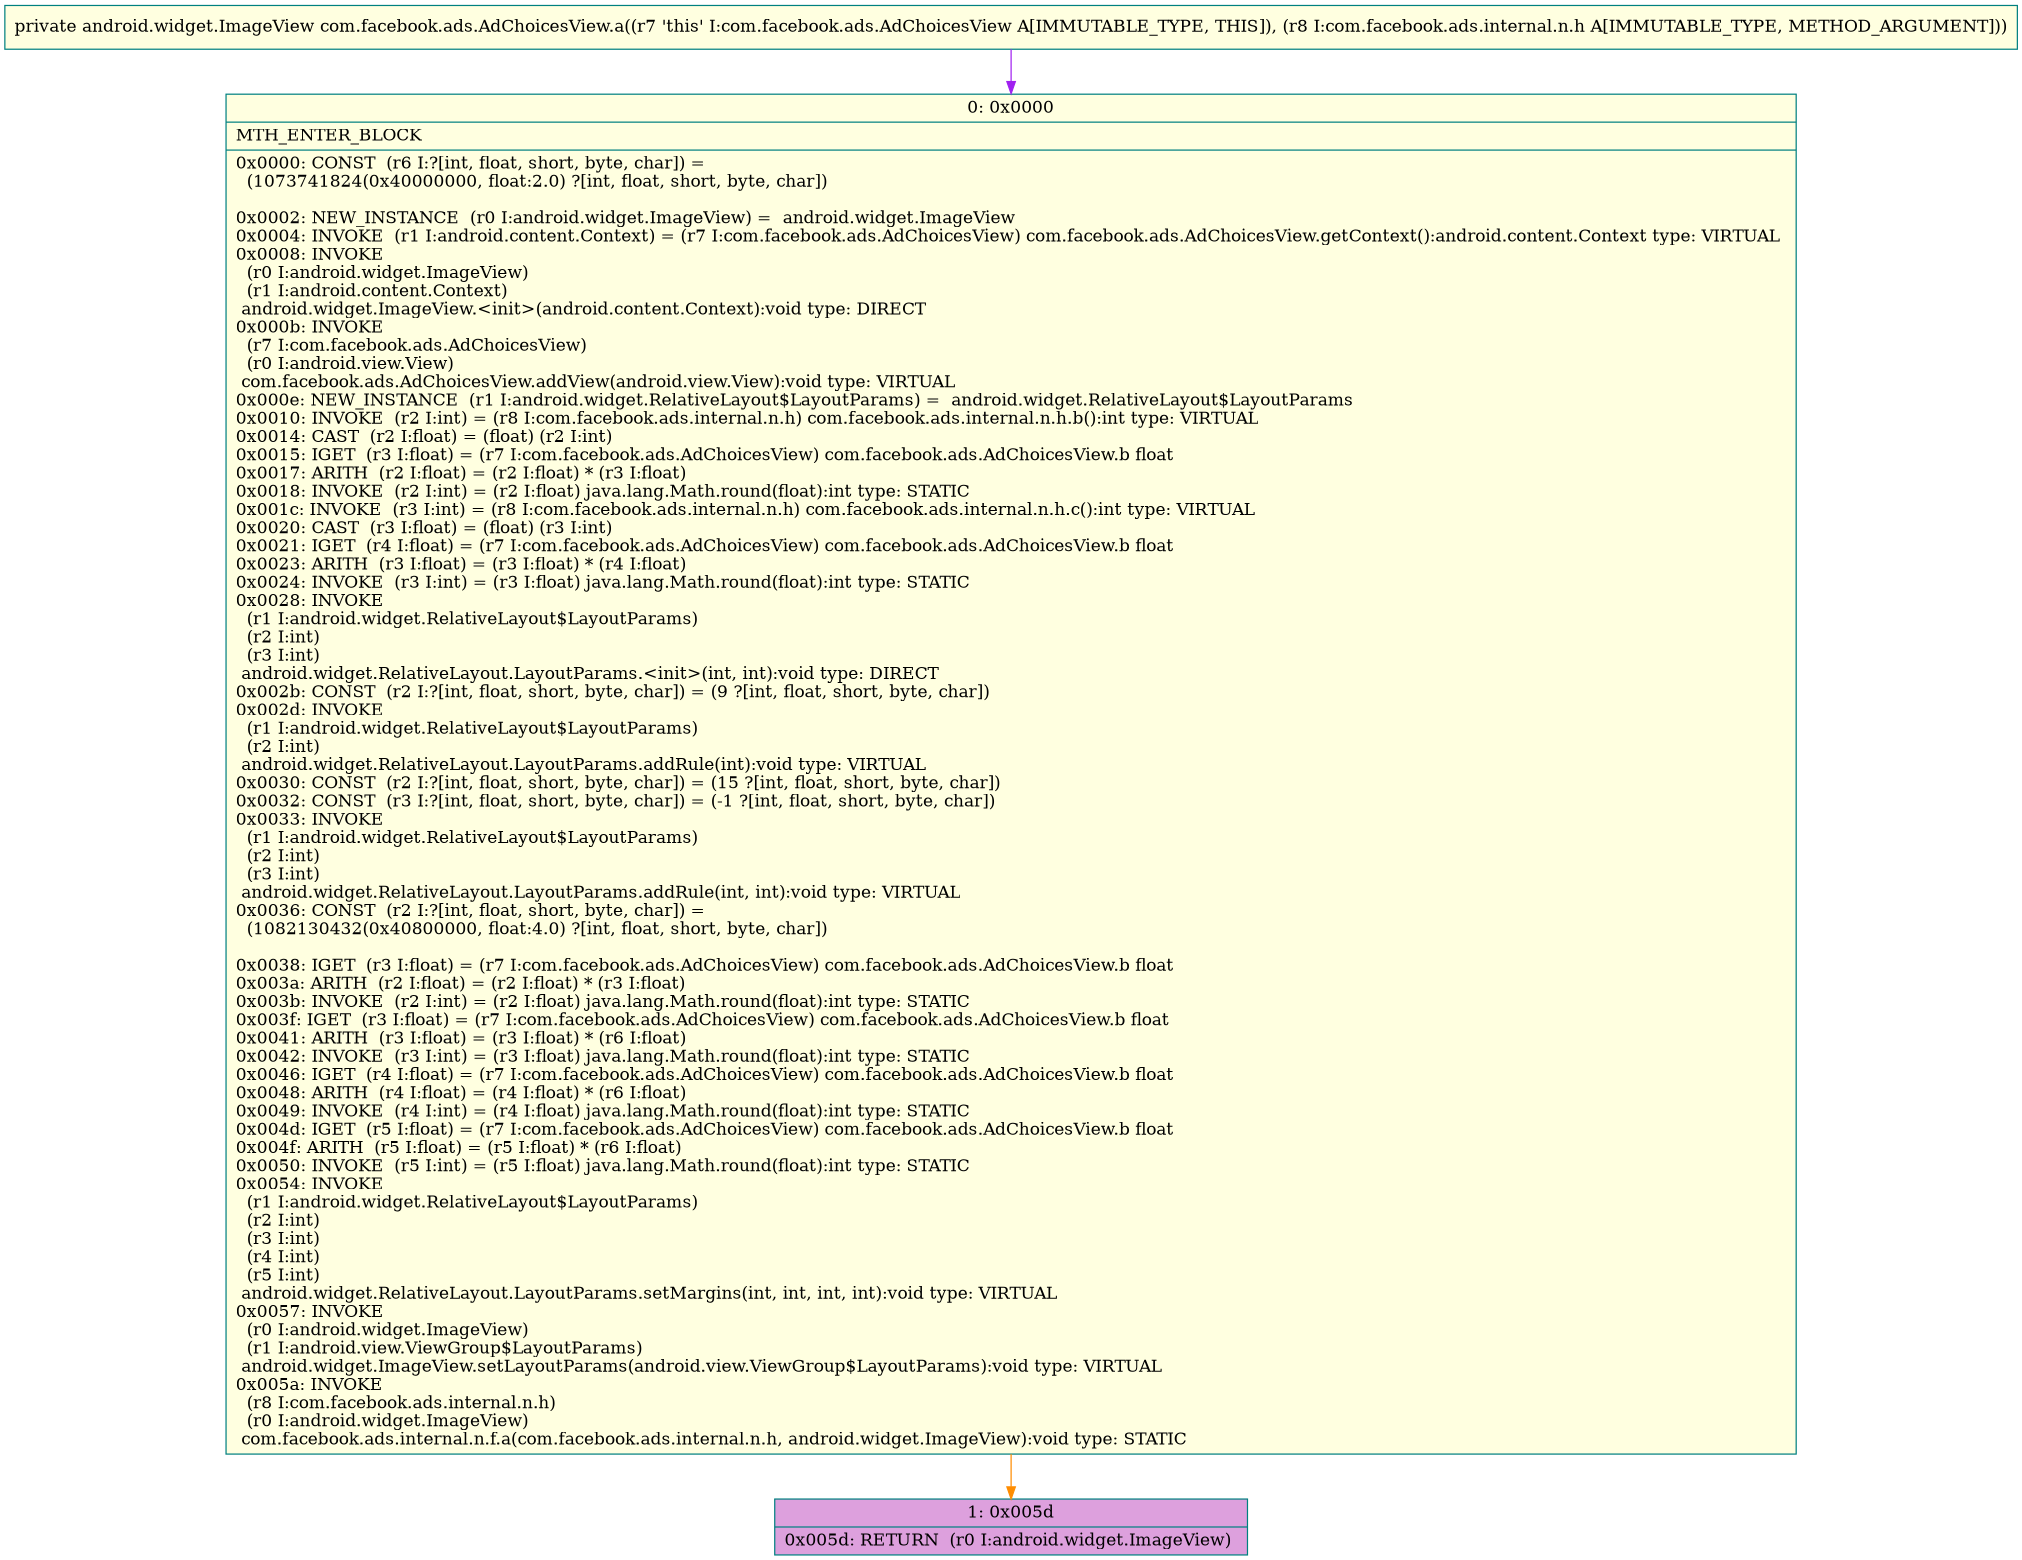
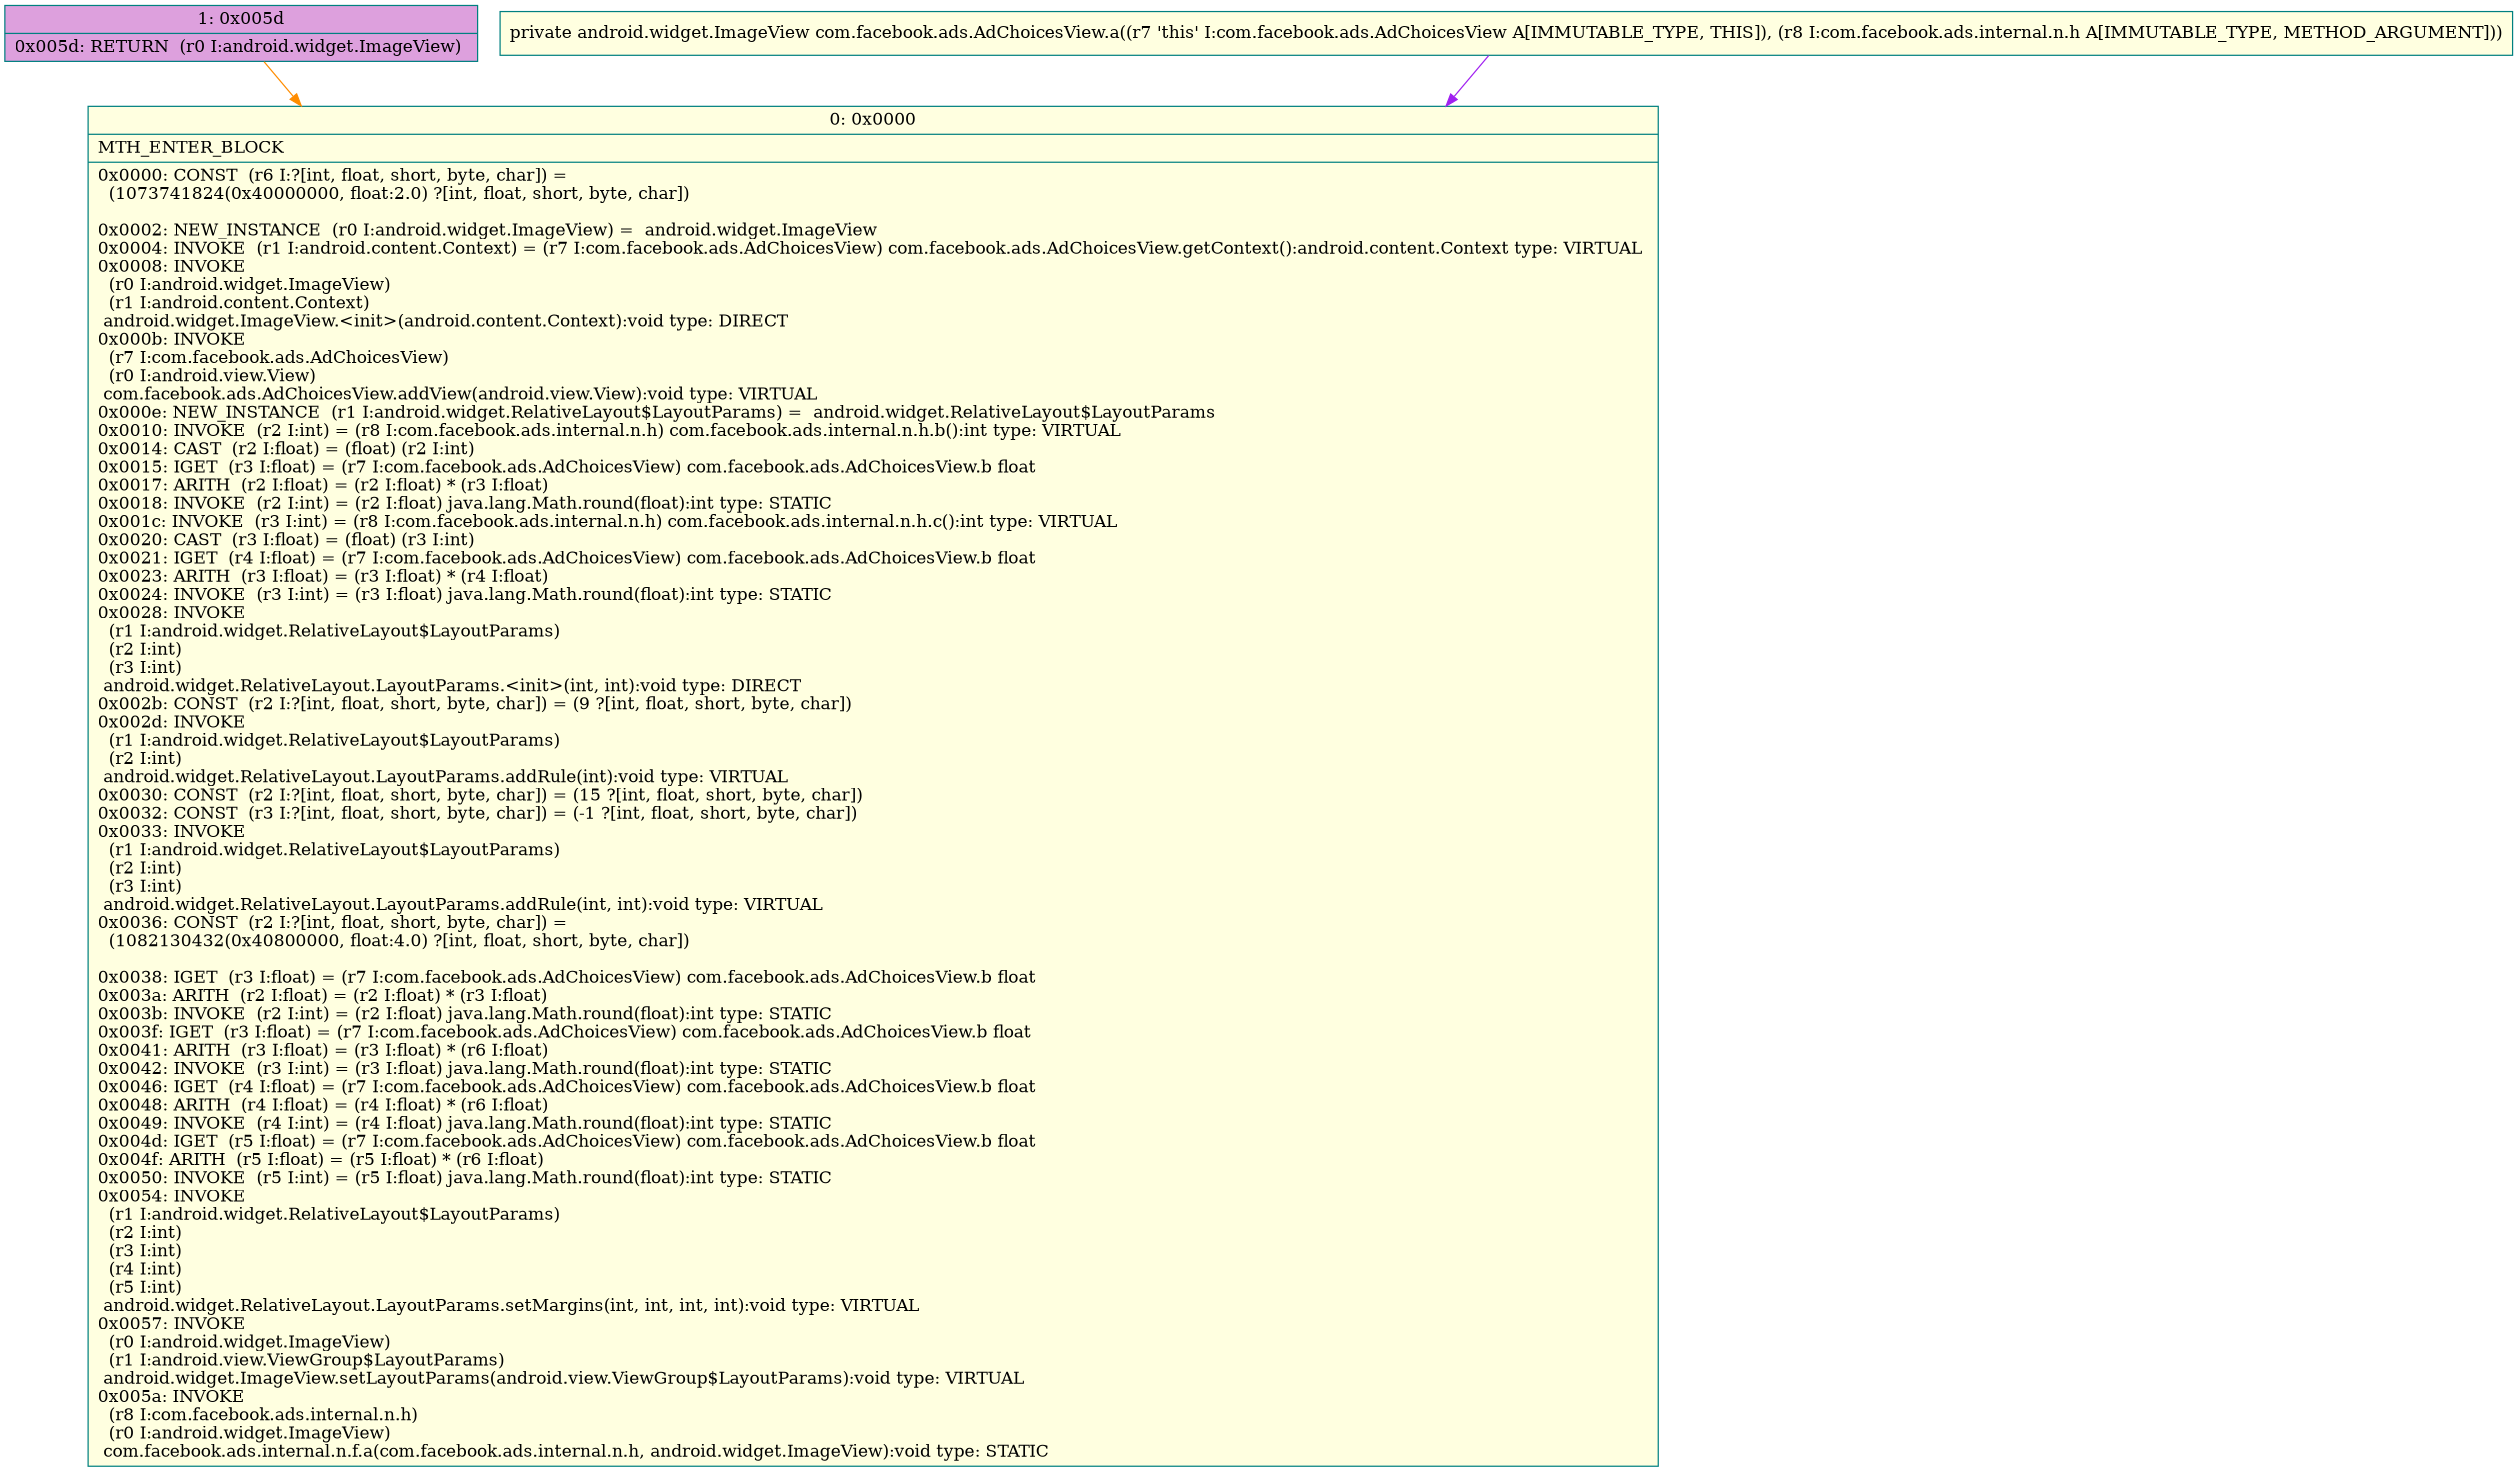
edge "0: 0x0000" -> "1: 0x005d": reversed
